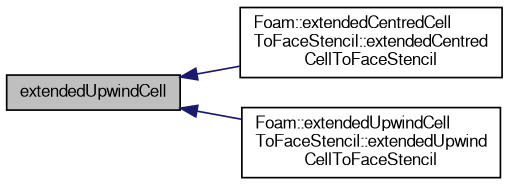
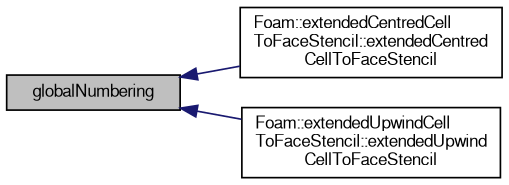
node "extendedUpwindCell": label "extendedUpwindCell" -> "globalNumbering"
